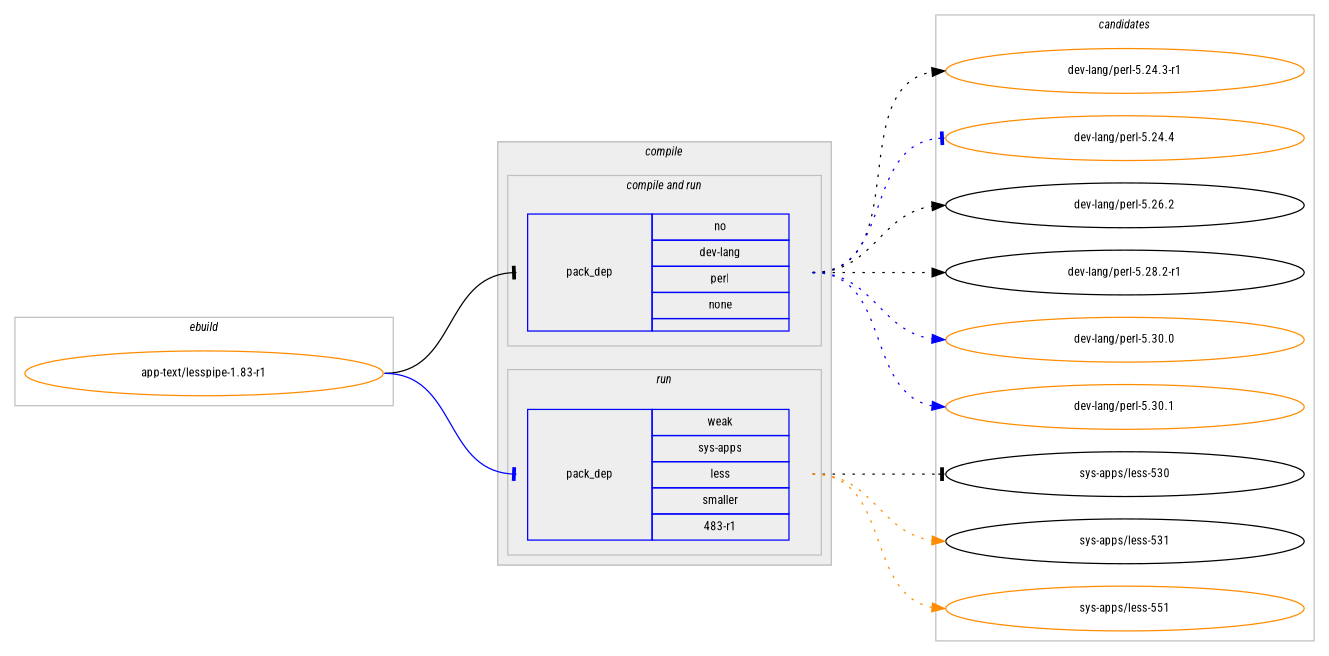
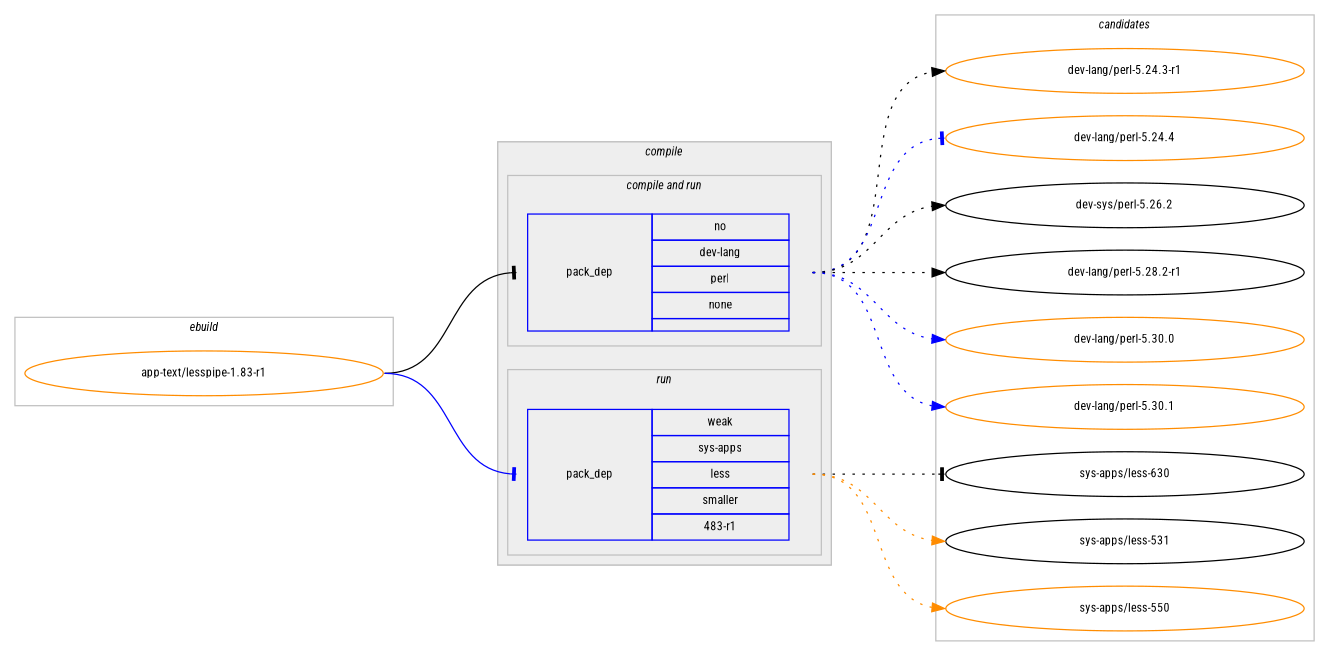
node "dev-lang/perl-5.26.2": label "dev-lang/perl-5.26.2" -> "dev-sys/perl-5.26.2"
node "sys-apps/less-530": label "sys-apps/less-530" -> "sys-apps/less-630"
node "sys-apps/less-551": label "sys-apps/less-551" -> "sys-apps/less-550"
